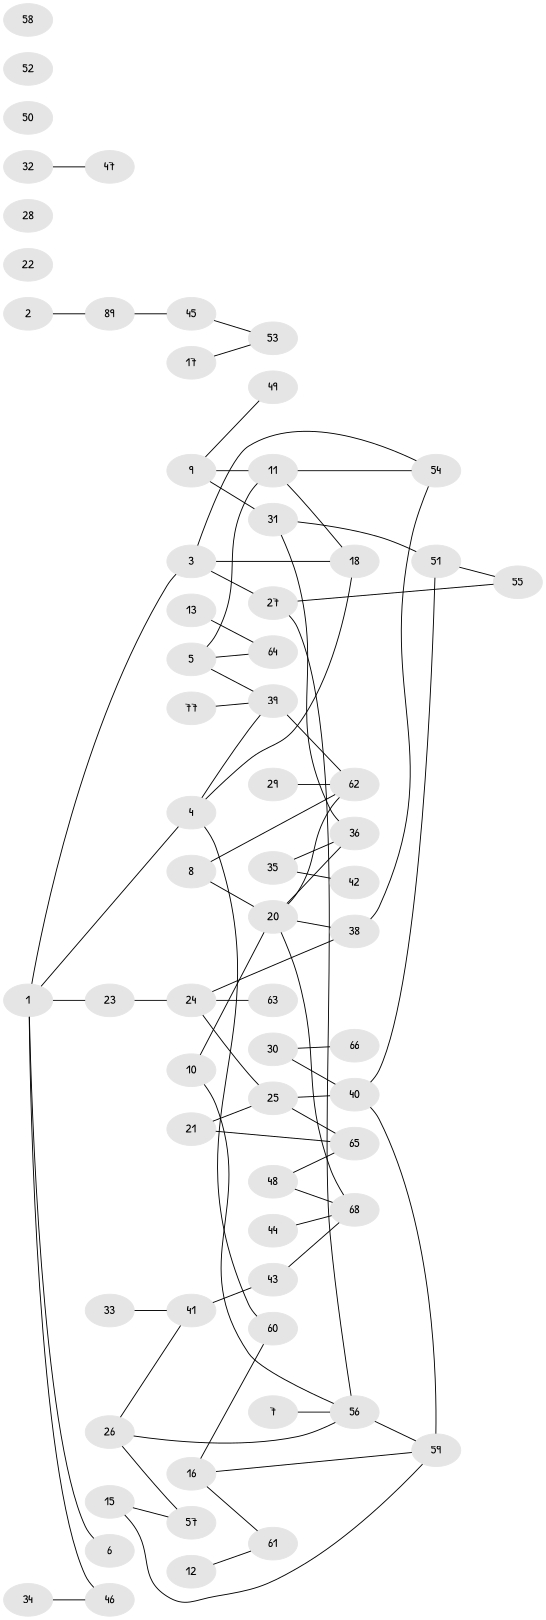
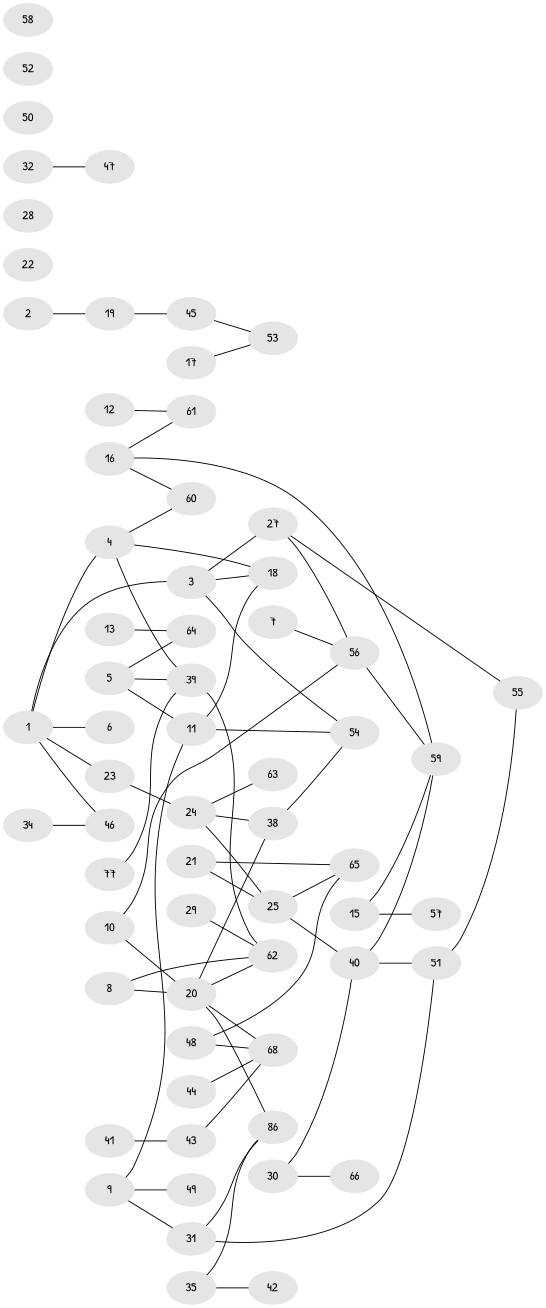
node "89": label "89" -> "19"
node "36": label "36" -> "86"
node "33": removed
node "26": removed
